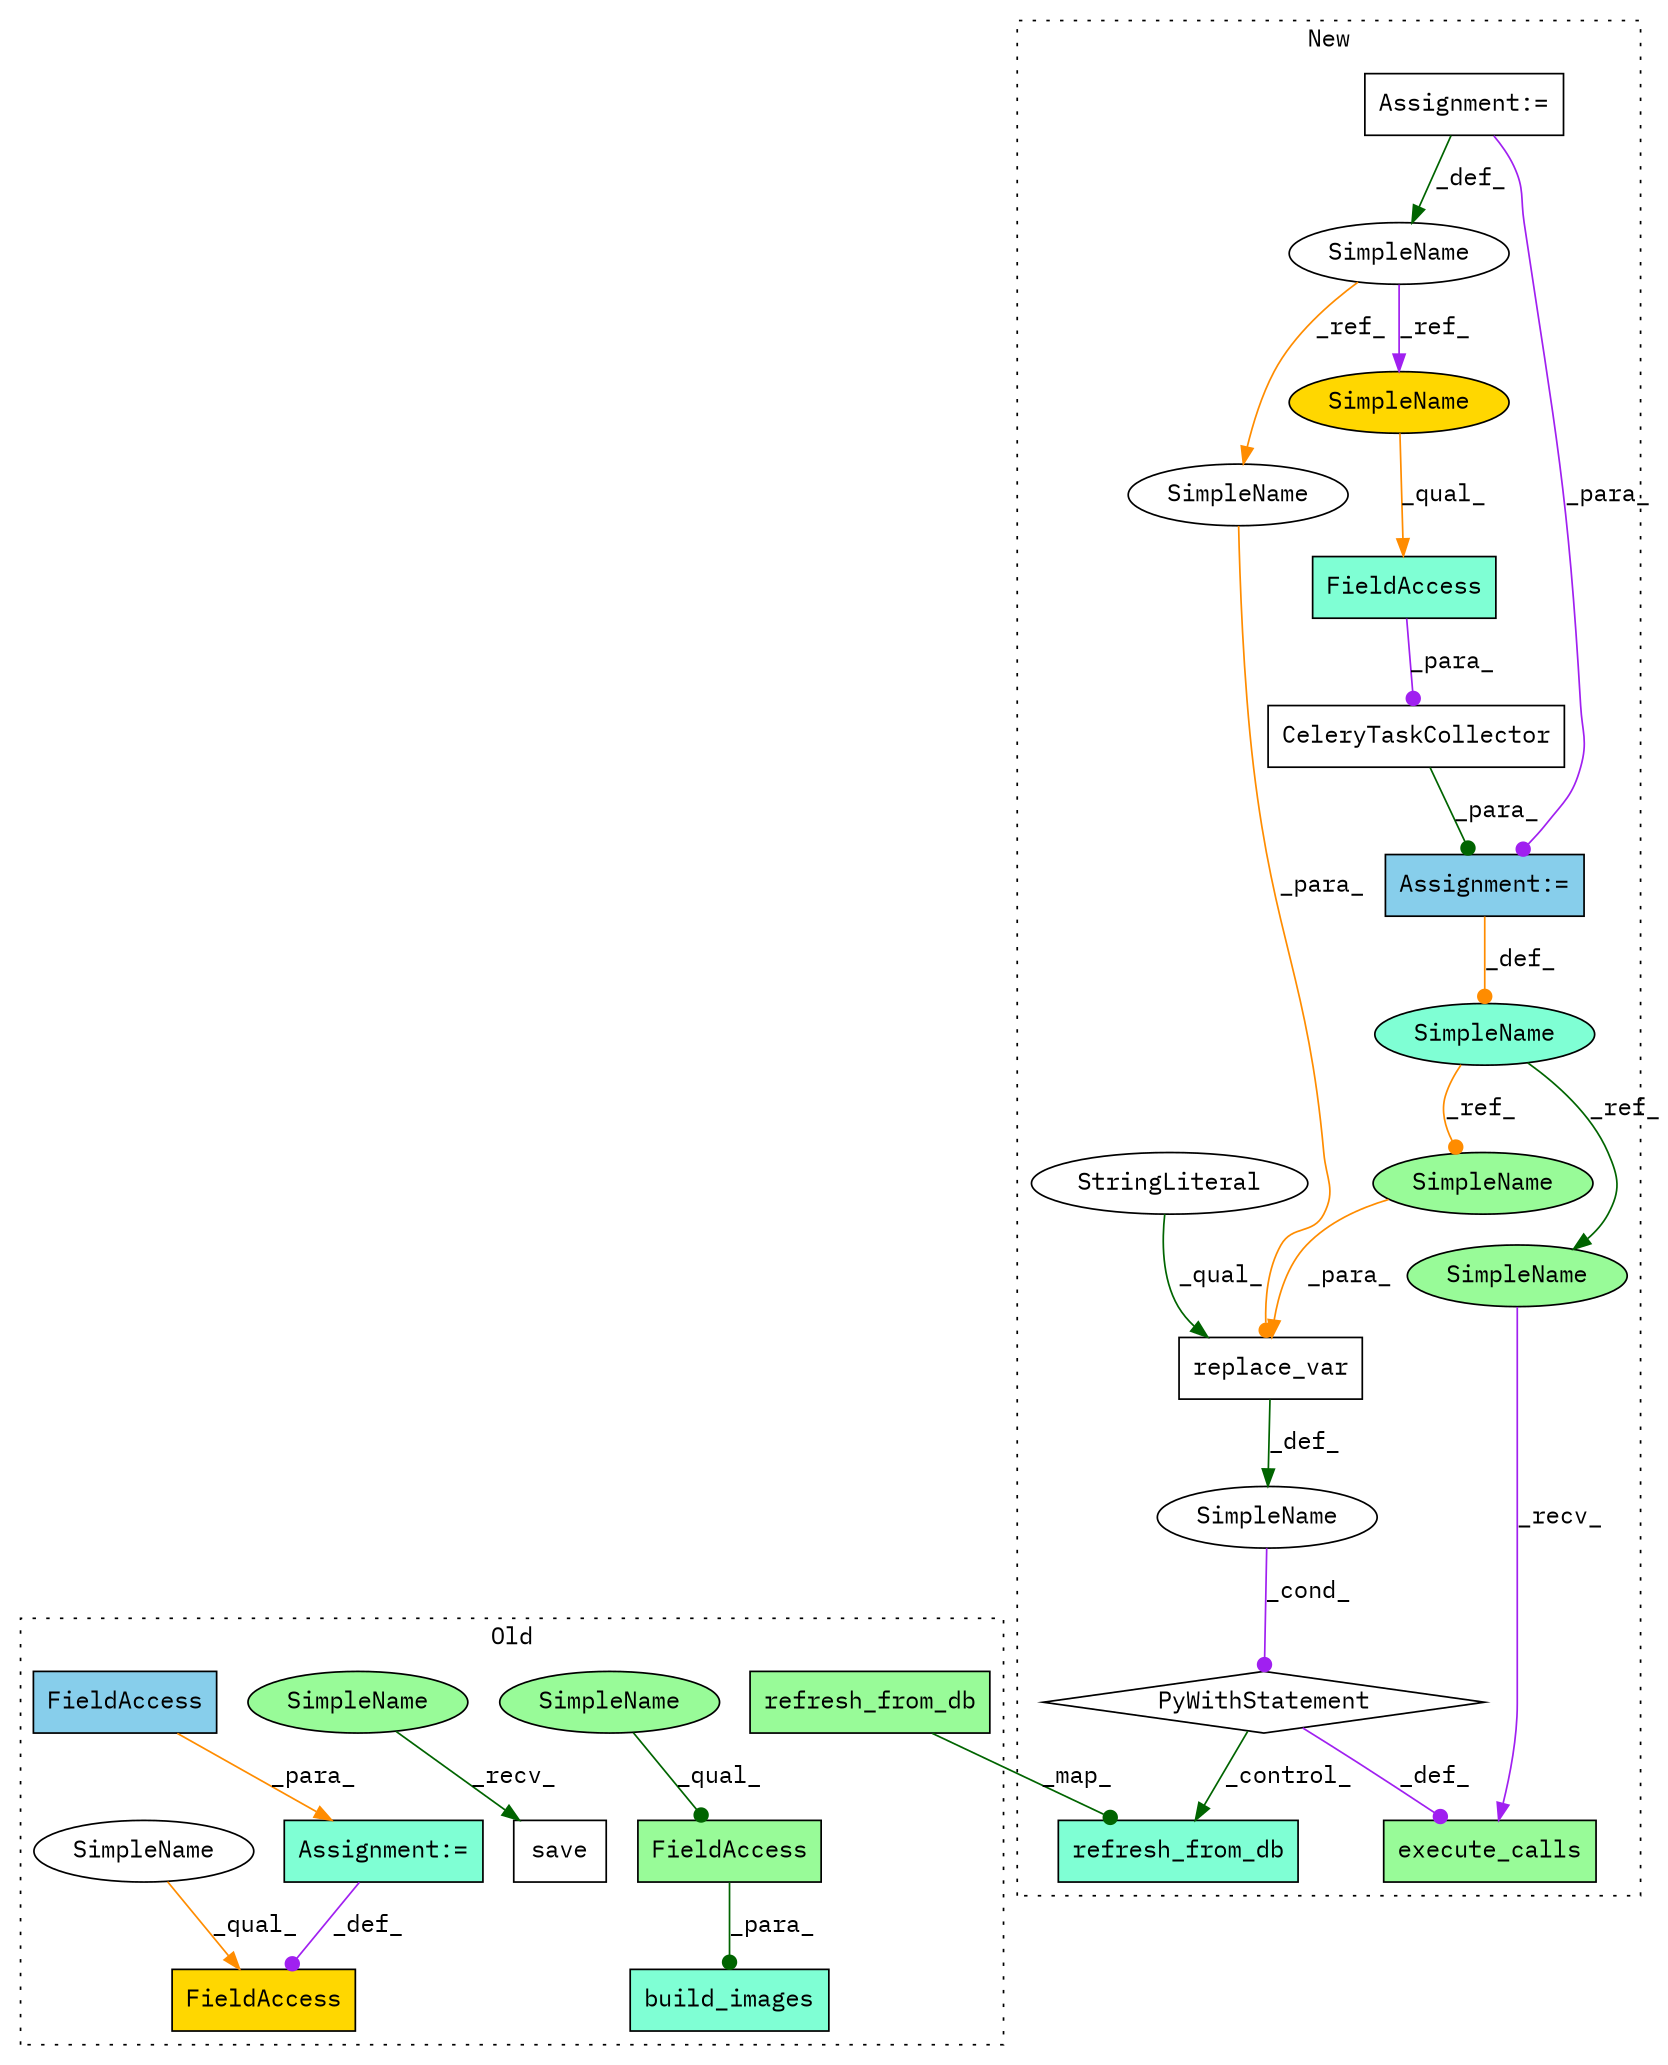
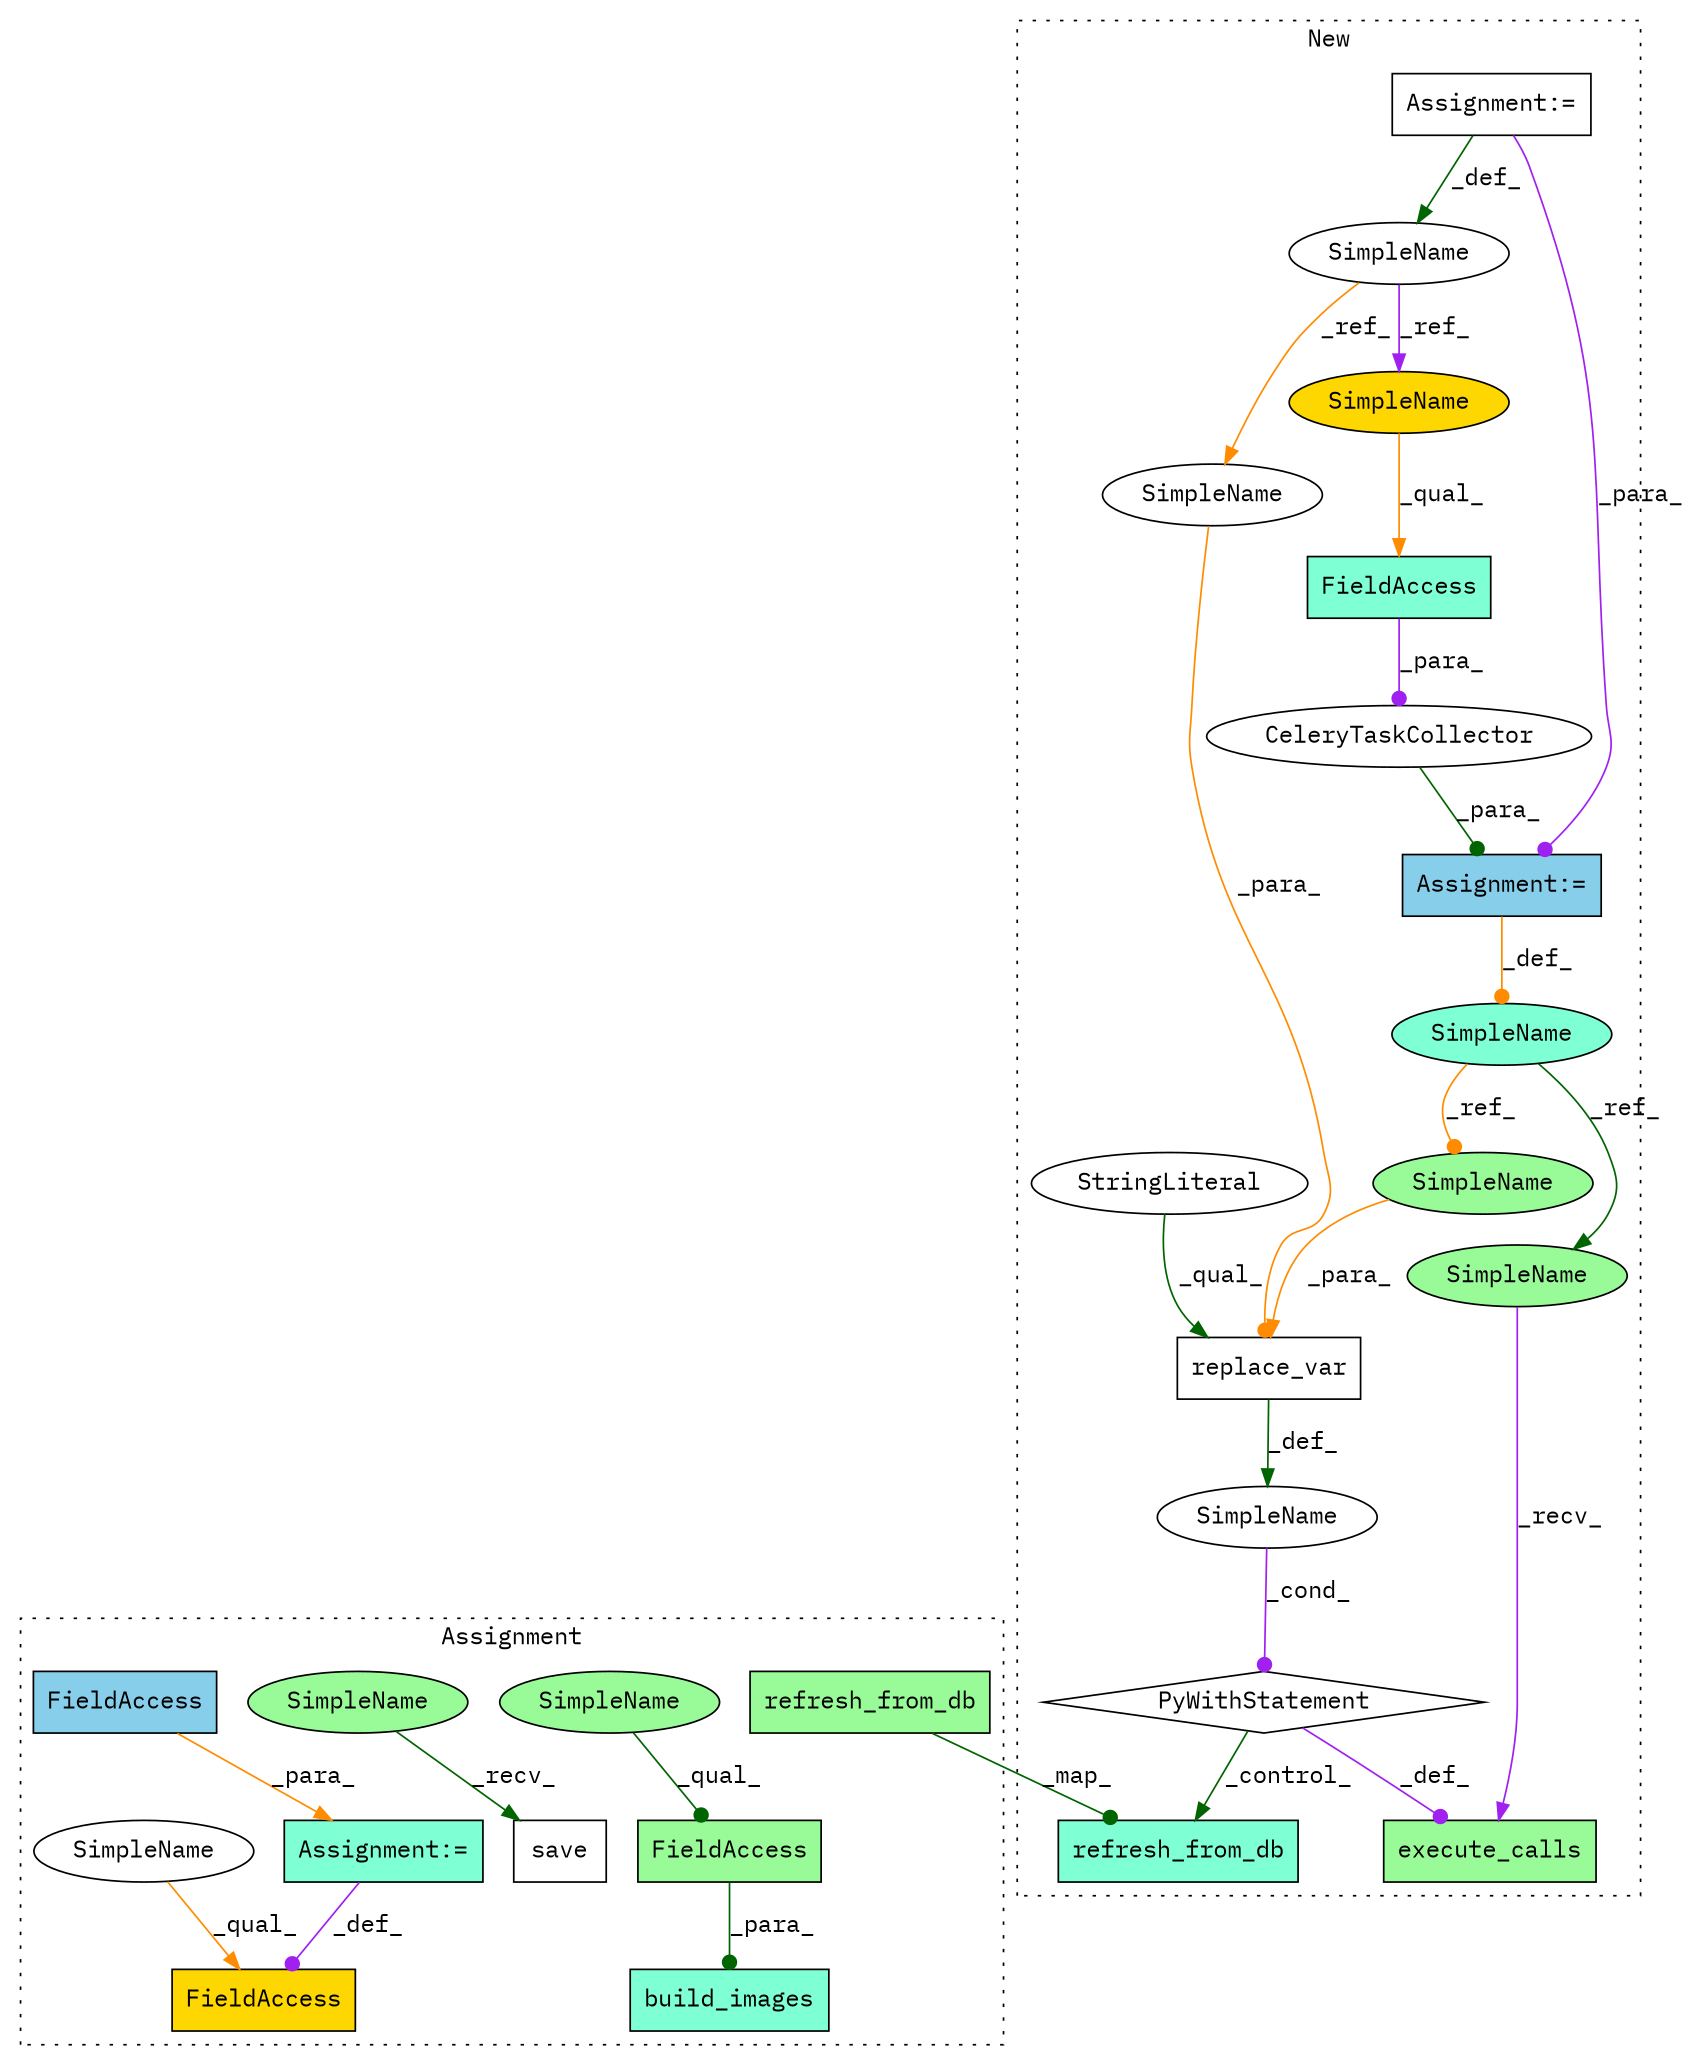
node "CeleryTaskCollector": shape box -> ellipse
cluster "Old": label "Old" -> "Assignment"
